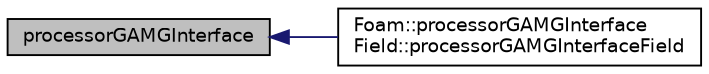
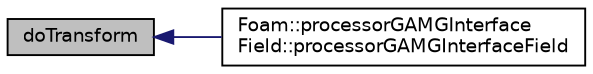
node "processorGAMGInterface": label "processorGAMGInterface" -> "doTransform"
